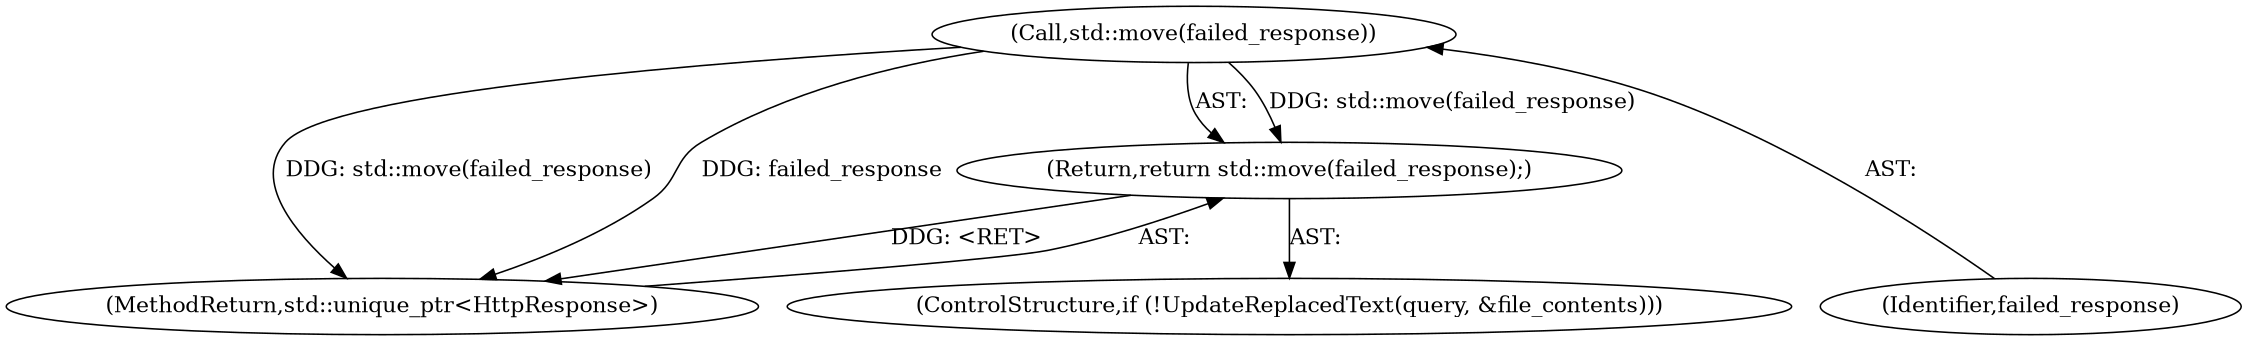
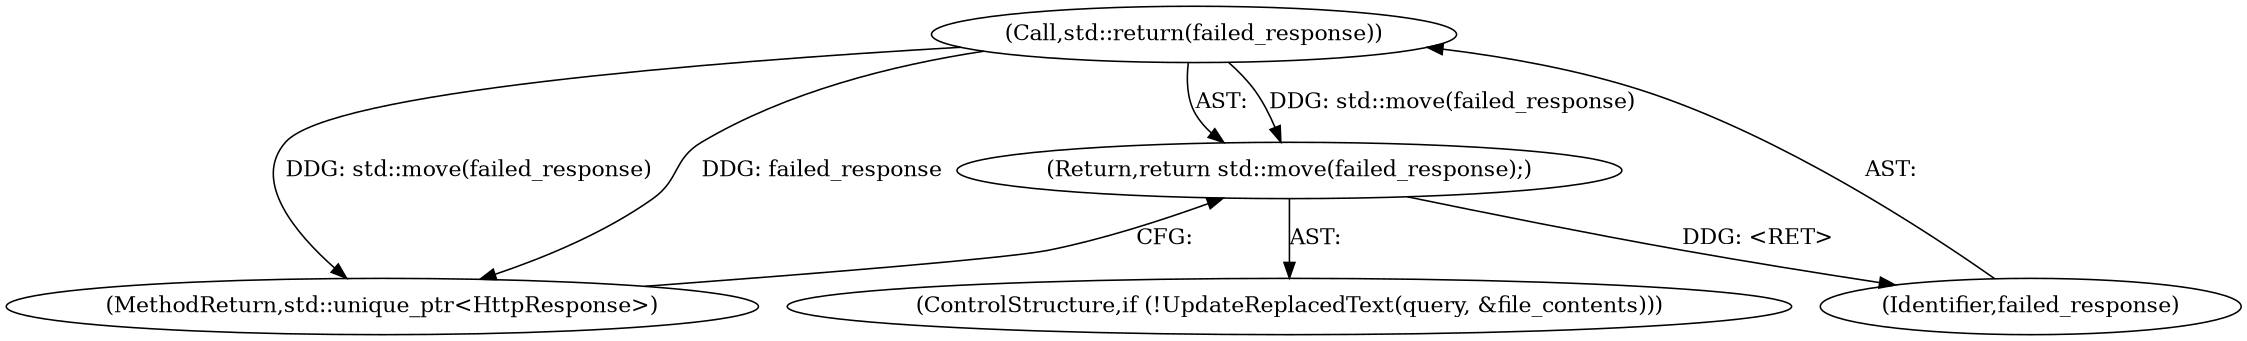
node "(Call,std::move(failed_response))": label "(Call,std::move(failed_response))" -> "(Call,std::return(failed_response))"
edge "(Return,return std::move(failed_response);)" -> "(MethodReturn,std::unique_ptr<HttpResponse>)": now "(Return,return std::move(failed_response);)" -> "(Identifier,failed_response)"
edge "(MethodReturn,std::unique_ptr<HttpResponse>)" -> "(Return,return std::move(failed_response);)": label "AST: " -> "CFG: "
